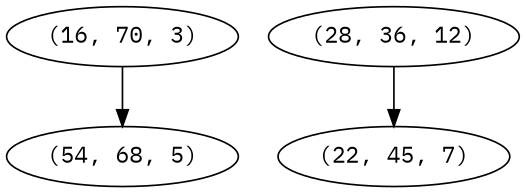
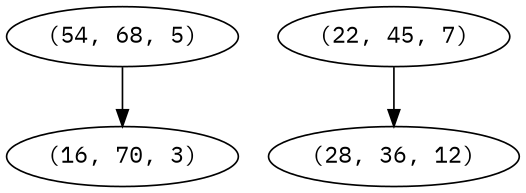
edge "(16, 70, 3)" -> "(54, 68, 5)": reversed
edge "(28, 36, 12)" -> "(22, 45, 7)": reversed
